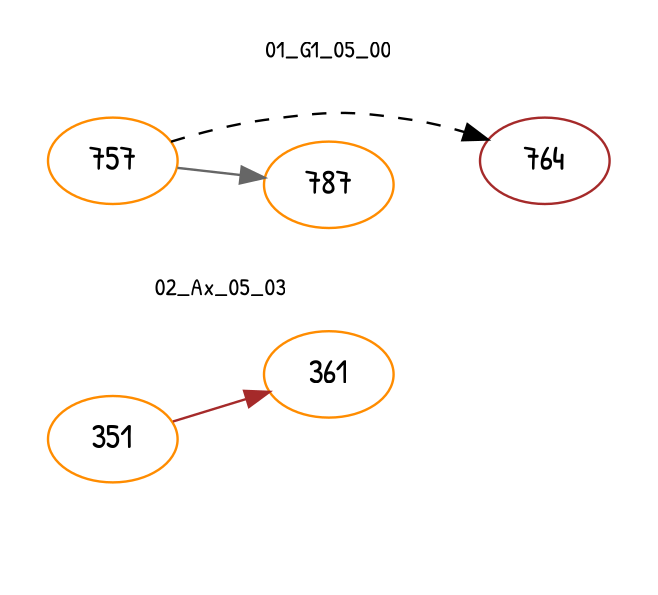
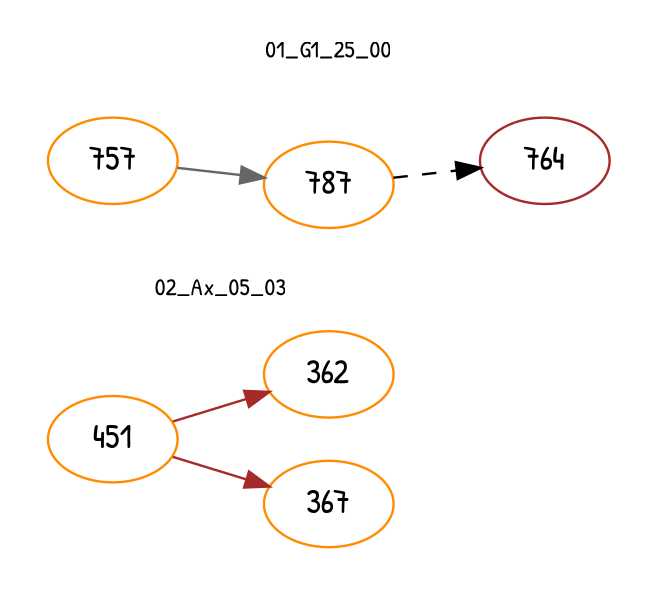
cluster "01_G1_05_00": label "01_G1_05_00" -> "01_G1_25_00"
edge "757" -> "764": now "787" -> "764"
node "361": label "361" -> "362"
node "351": label "351" -> "451"
node "367": added
